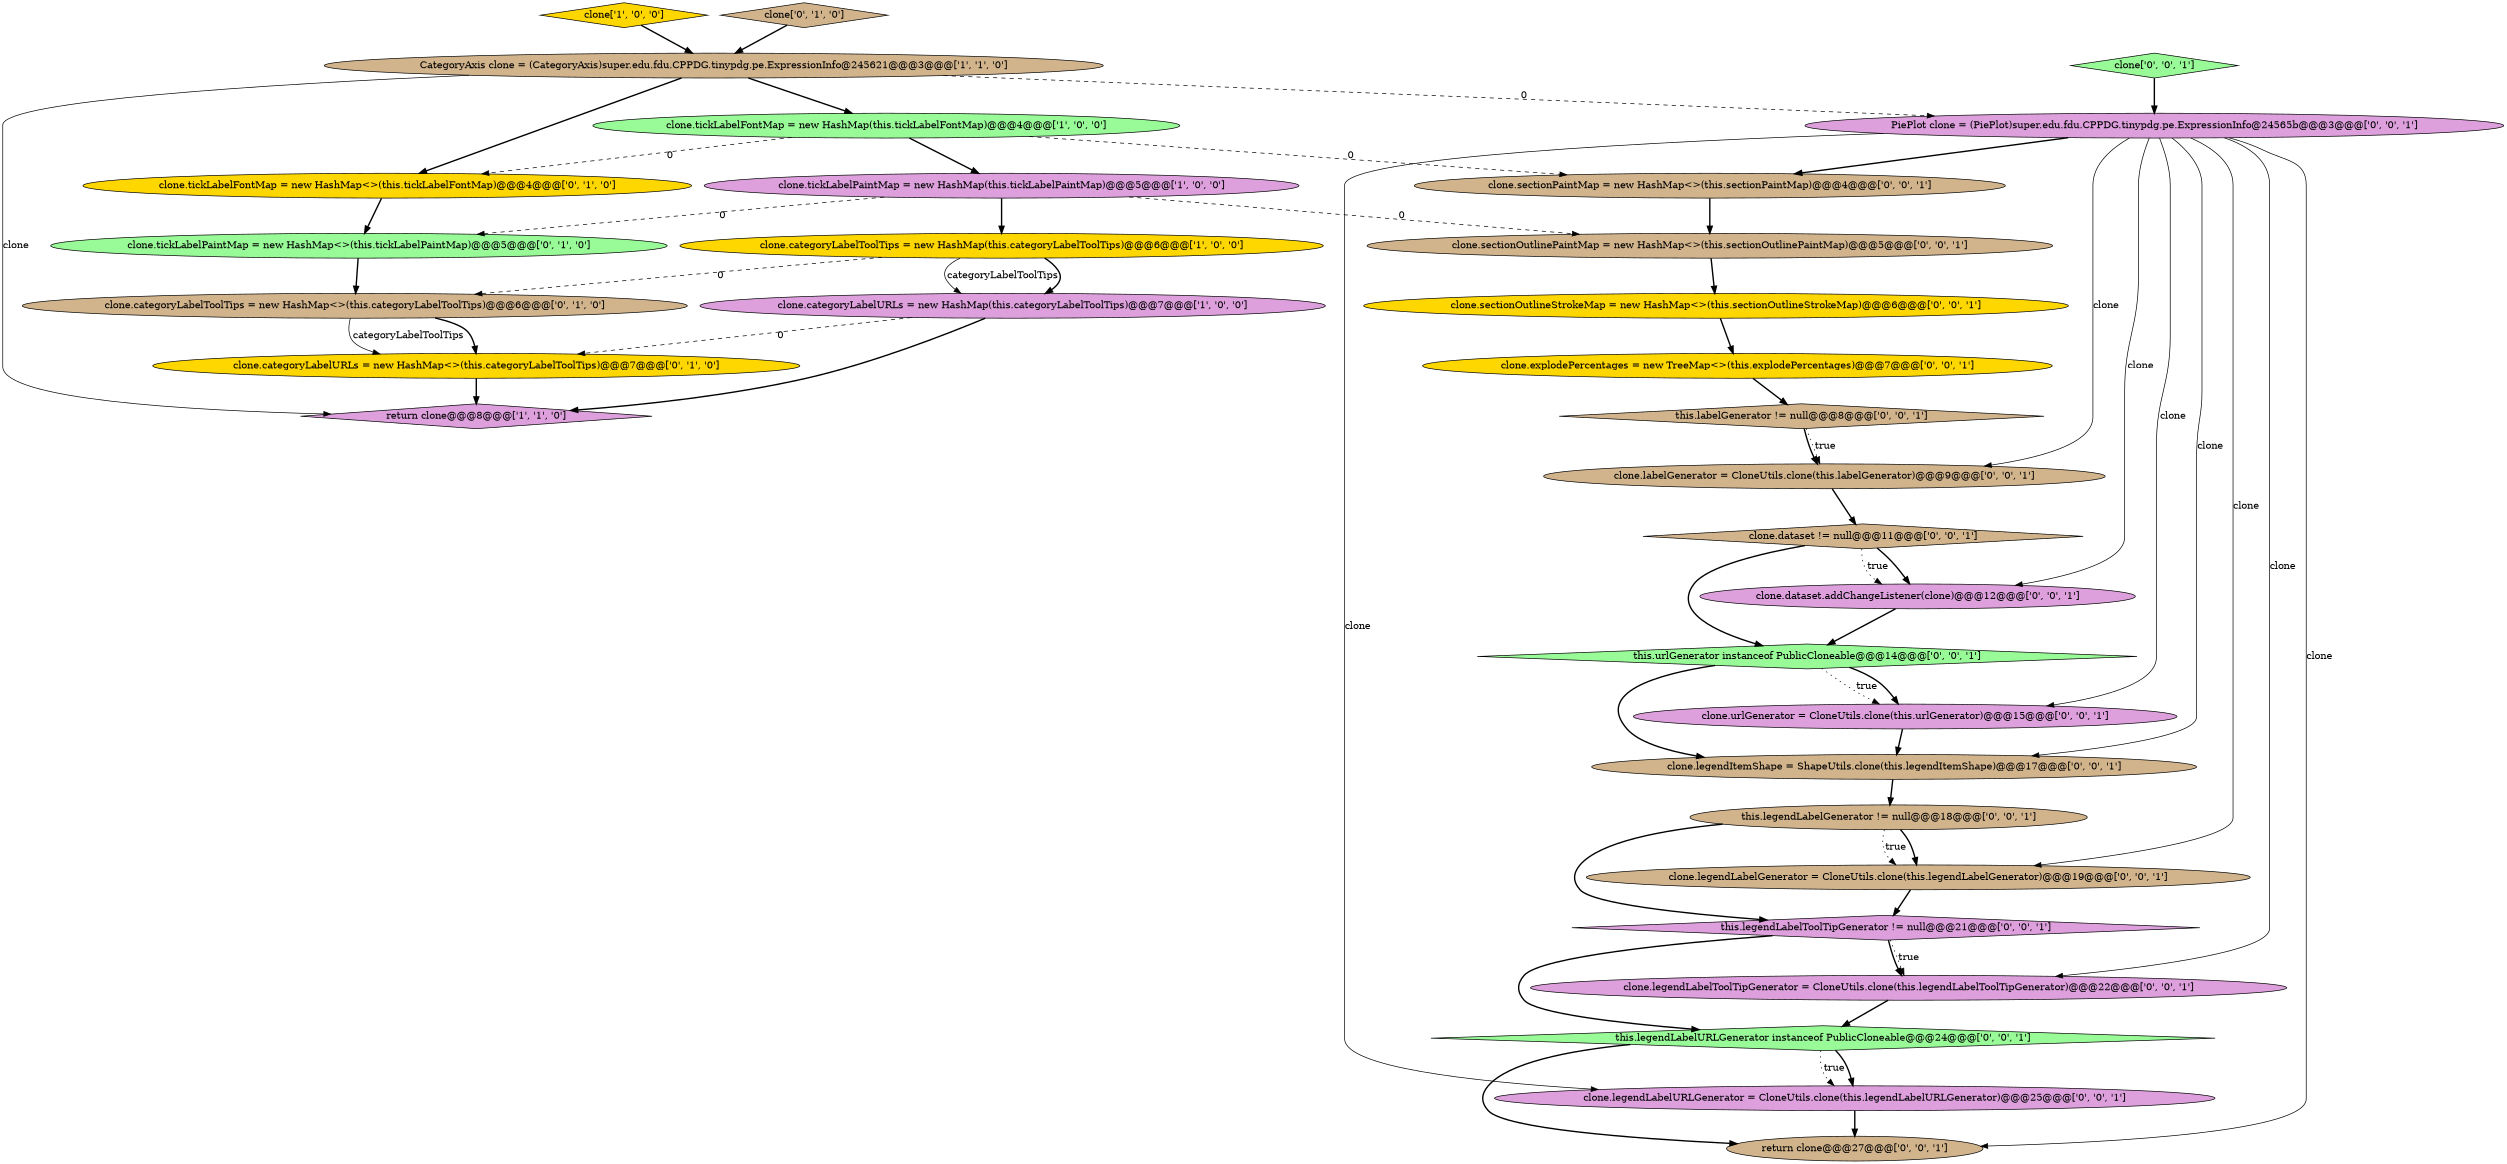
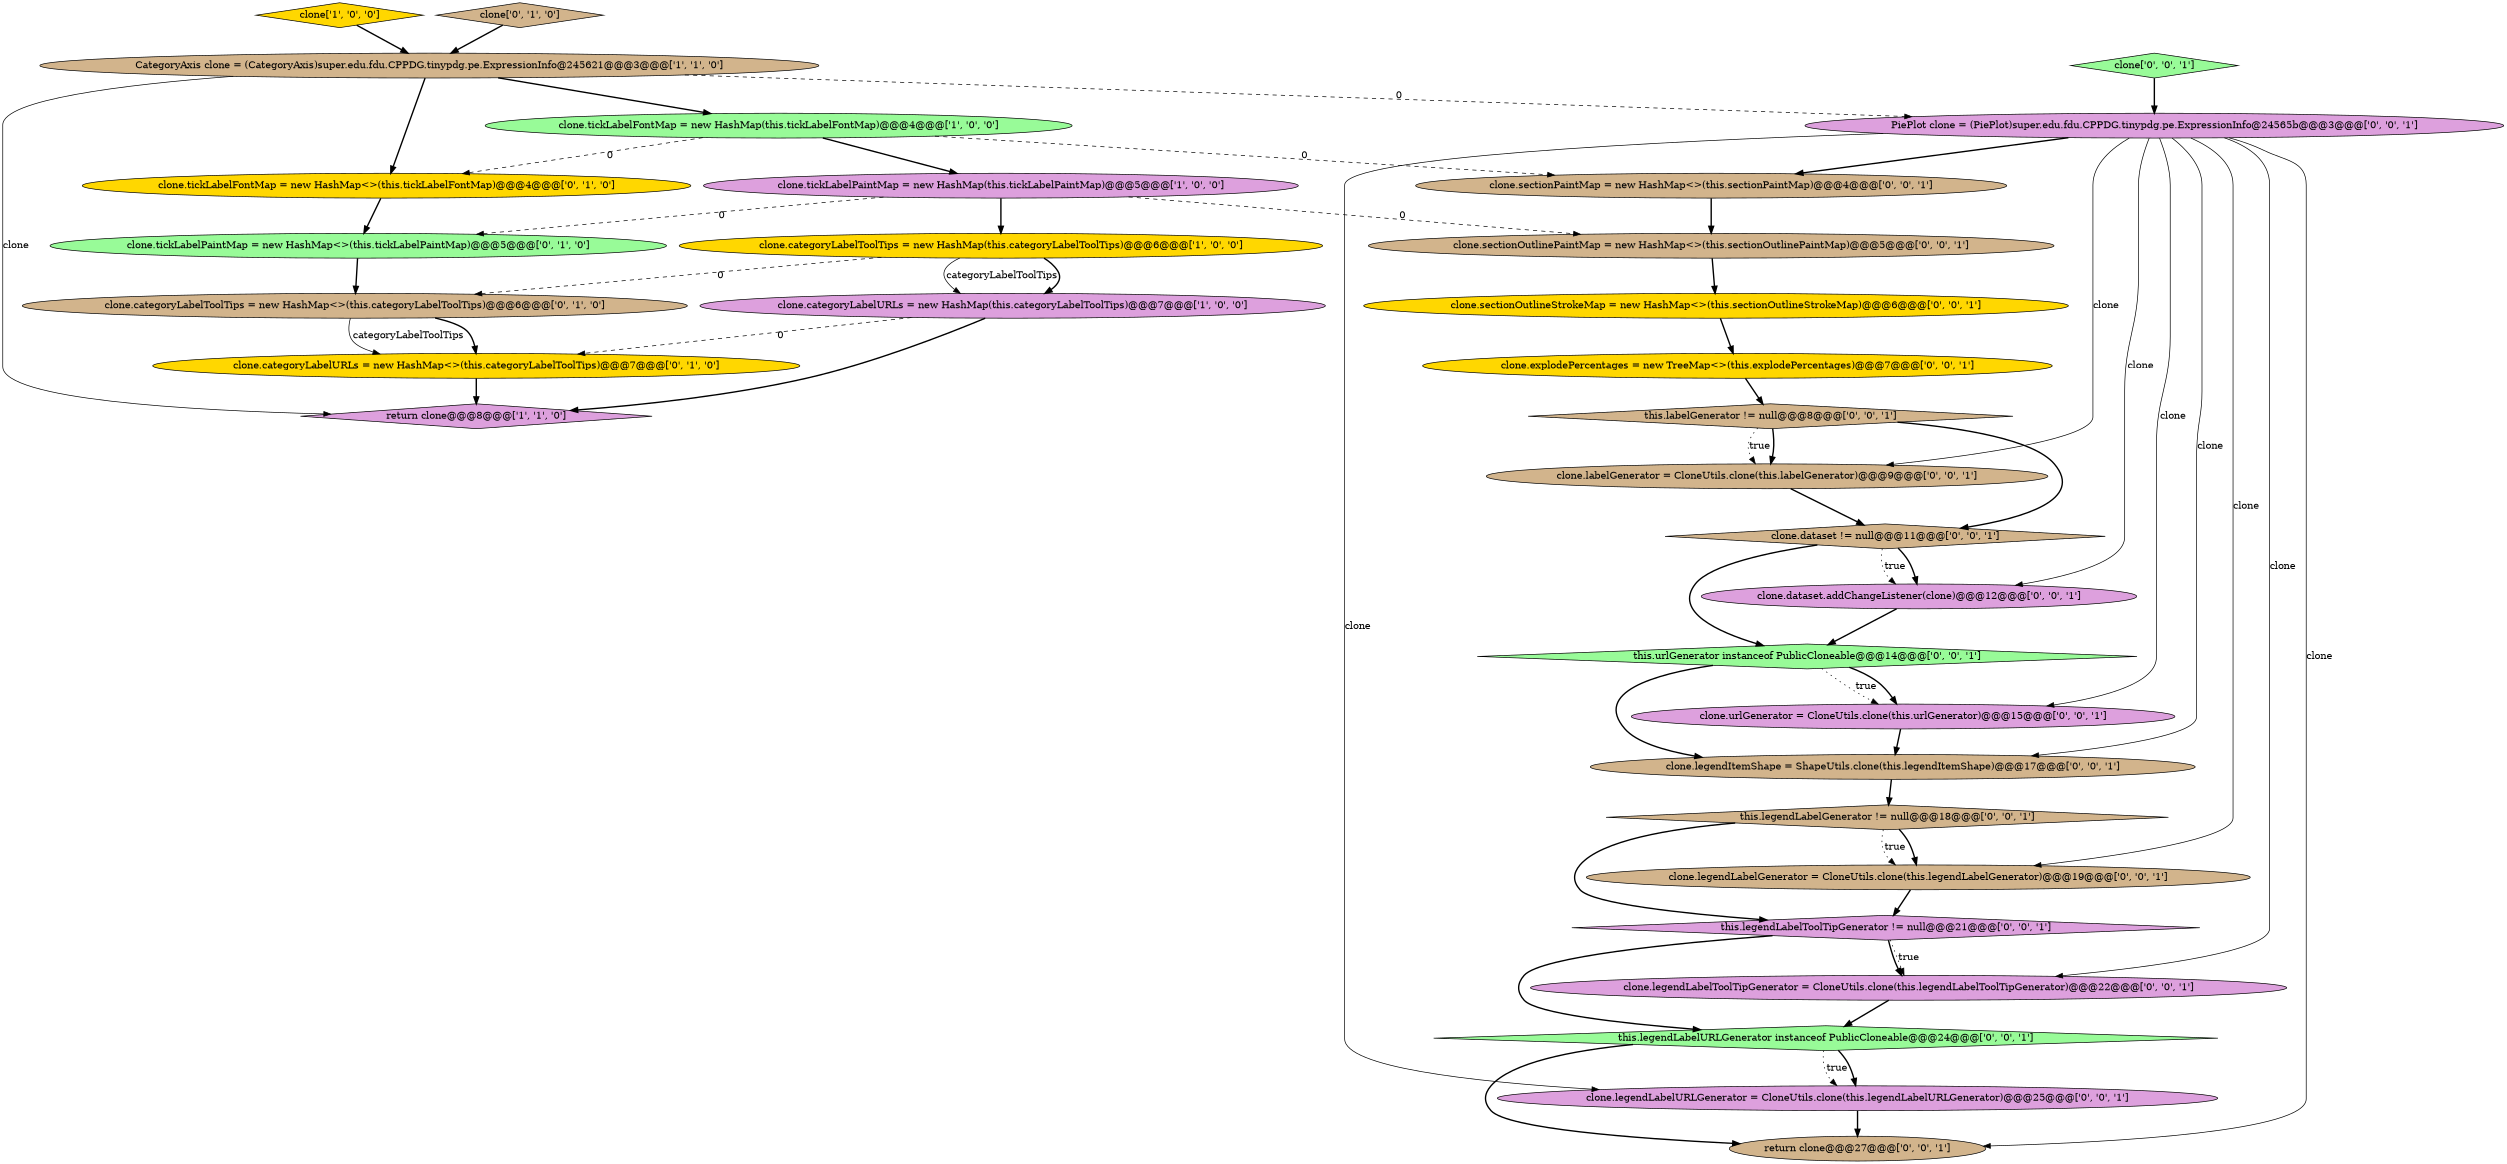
edge "this.labelGenerator != null@@@8@@@['0', '0', '1']" -> "clone.dataset != null@@@11@@@['0', '0', '1']": added
node "this.legendLabelGenerator != null@@@18@@@['0', '0', '1']": shape ellipse -> diamond
